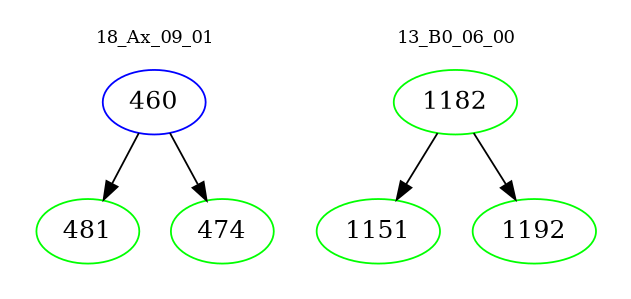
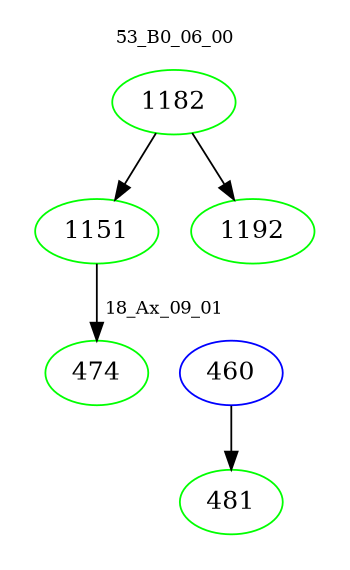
cluster "13_B0_06_00": label "13_B0_06_00" -> "53_B0_06_00"
edge "460" -> "474": now "1151" -> "474"
